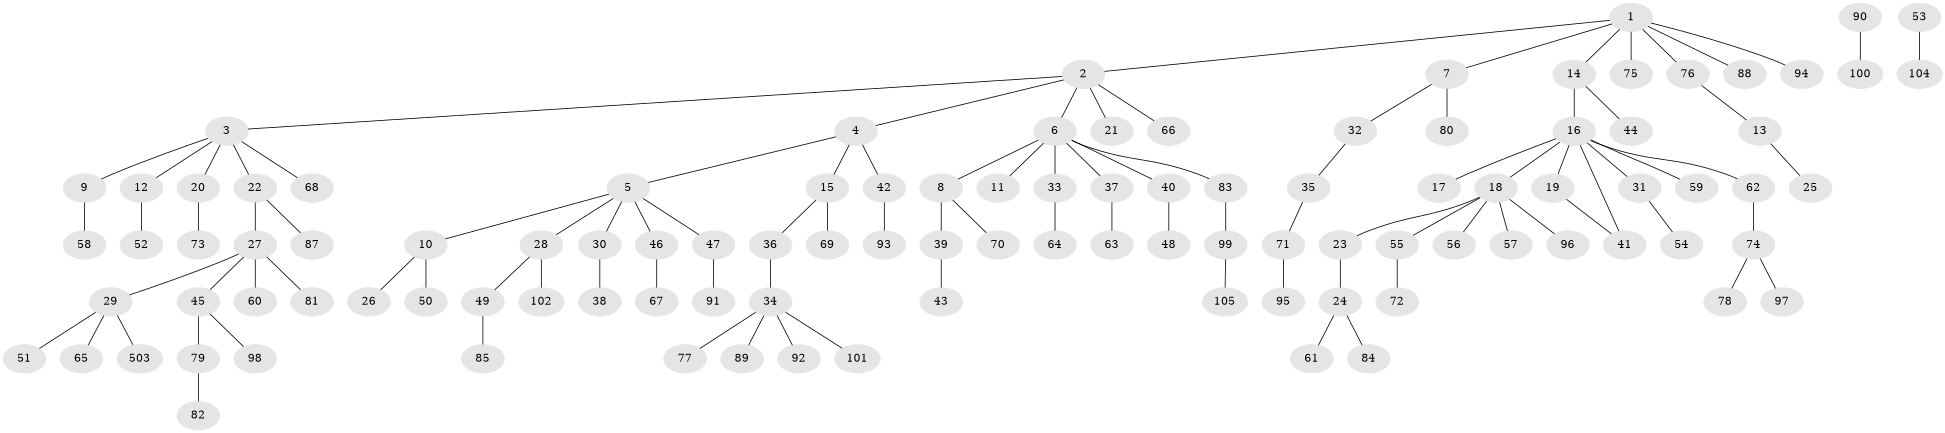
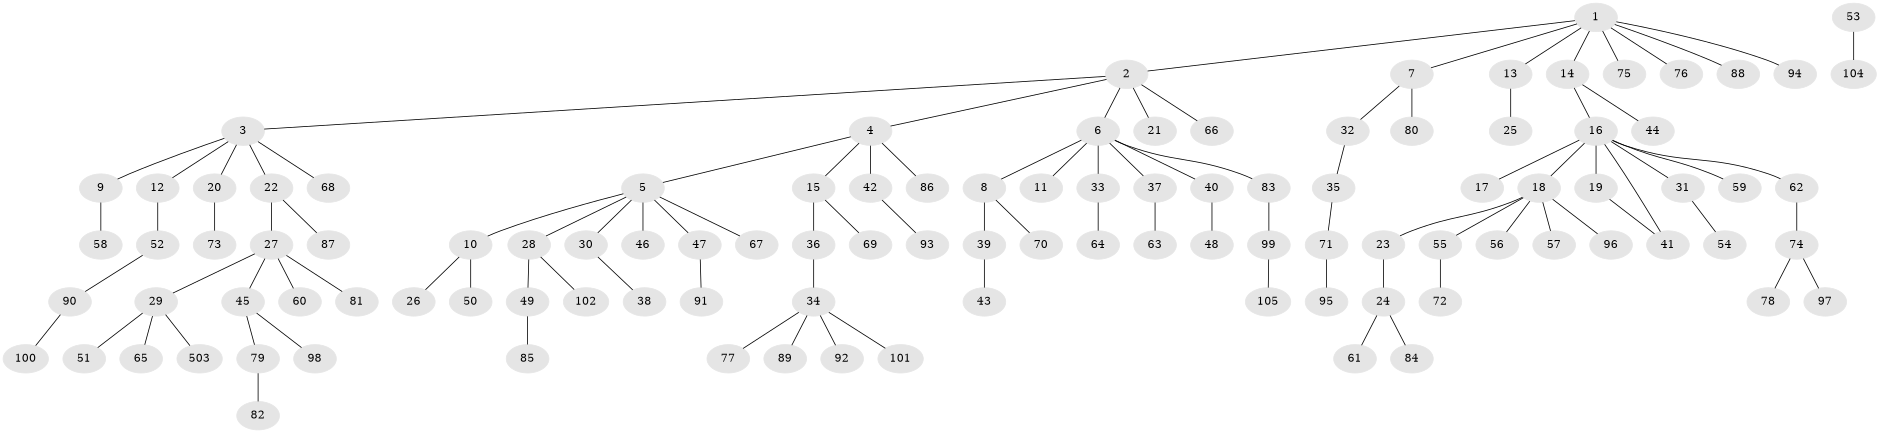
edge "76" -- "13": now "1" -- "13"
node "86": added
edge "52" -- "90": added
edge "46" -- "67": now "5" -- "67"
